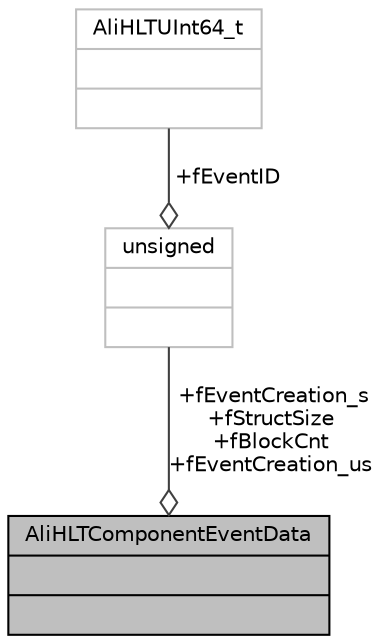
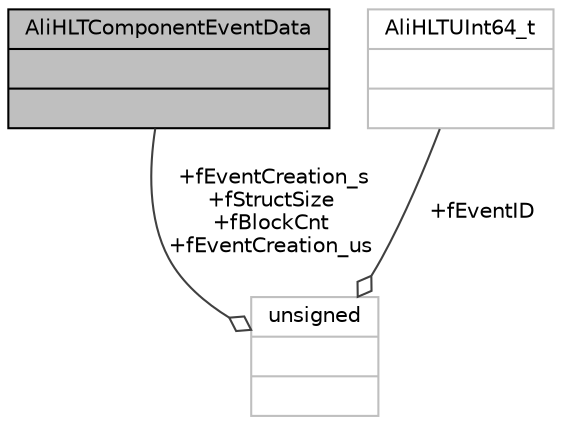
edge "unsigned" -> "AliHLTComponentEventData": reversed
